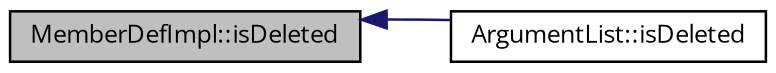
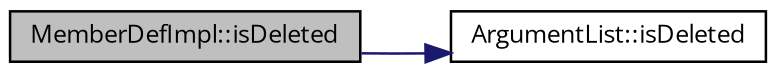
edge "ArgumentList::isDeleted" -> "MemberDefImpl::isDeleted": reversed
